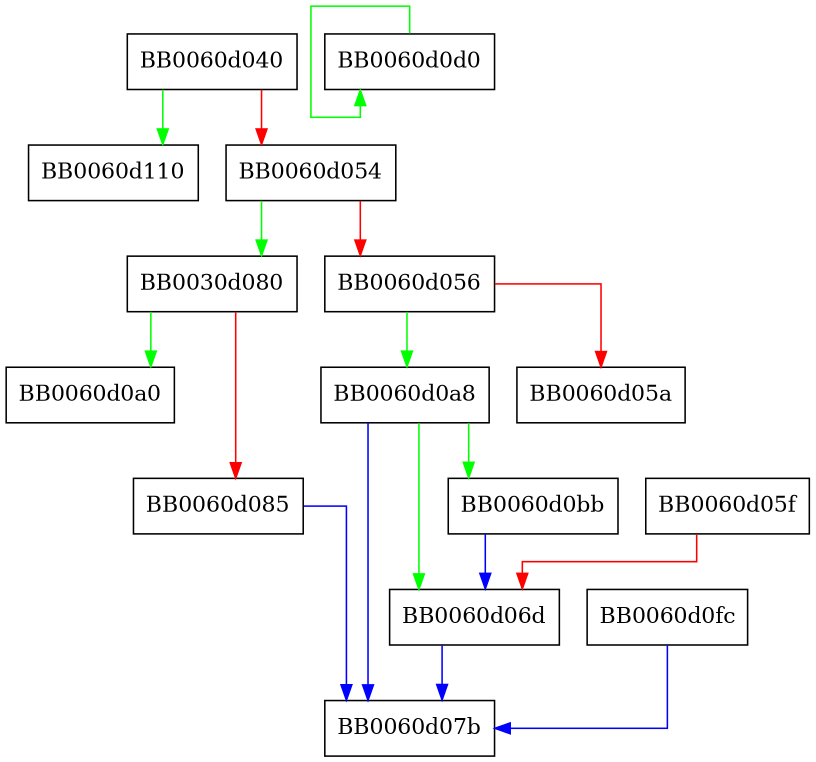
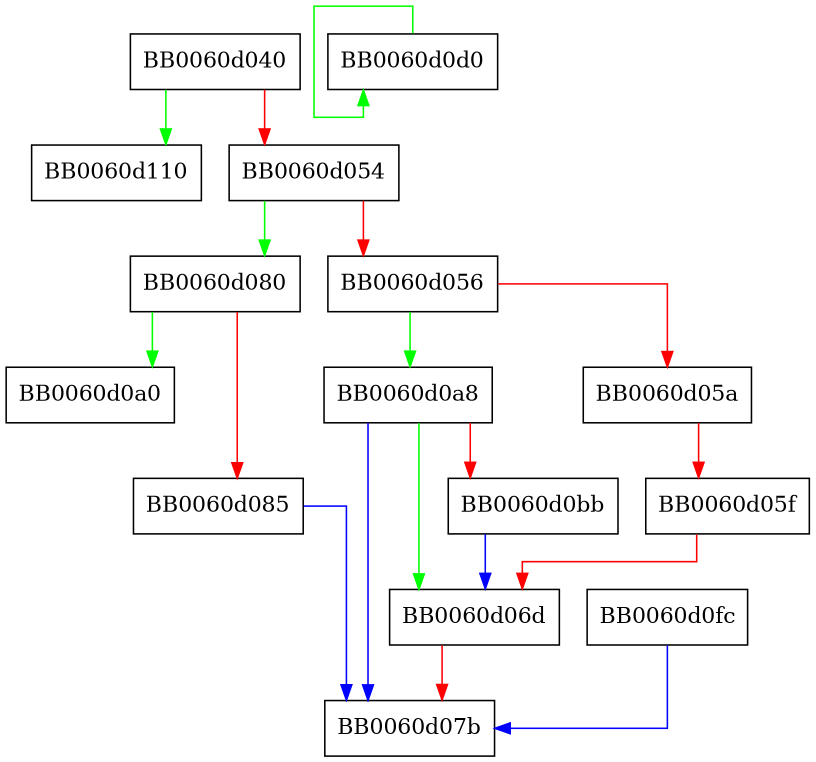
node "BB0030d080": label "BB0030d080" -> "BB0060d080"
edge "BB0060d0a8" -> "BB0060d0bb": color green -> red
edge "BB0060d05a" -> "BB0060d05f": added
edge "BB0060d06d" -> "BB0060d07b": color blue -> red
